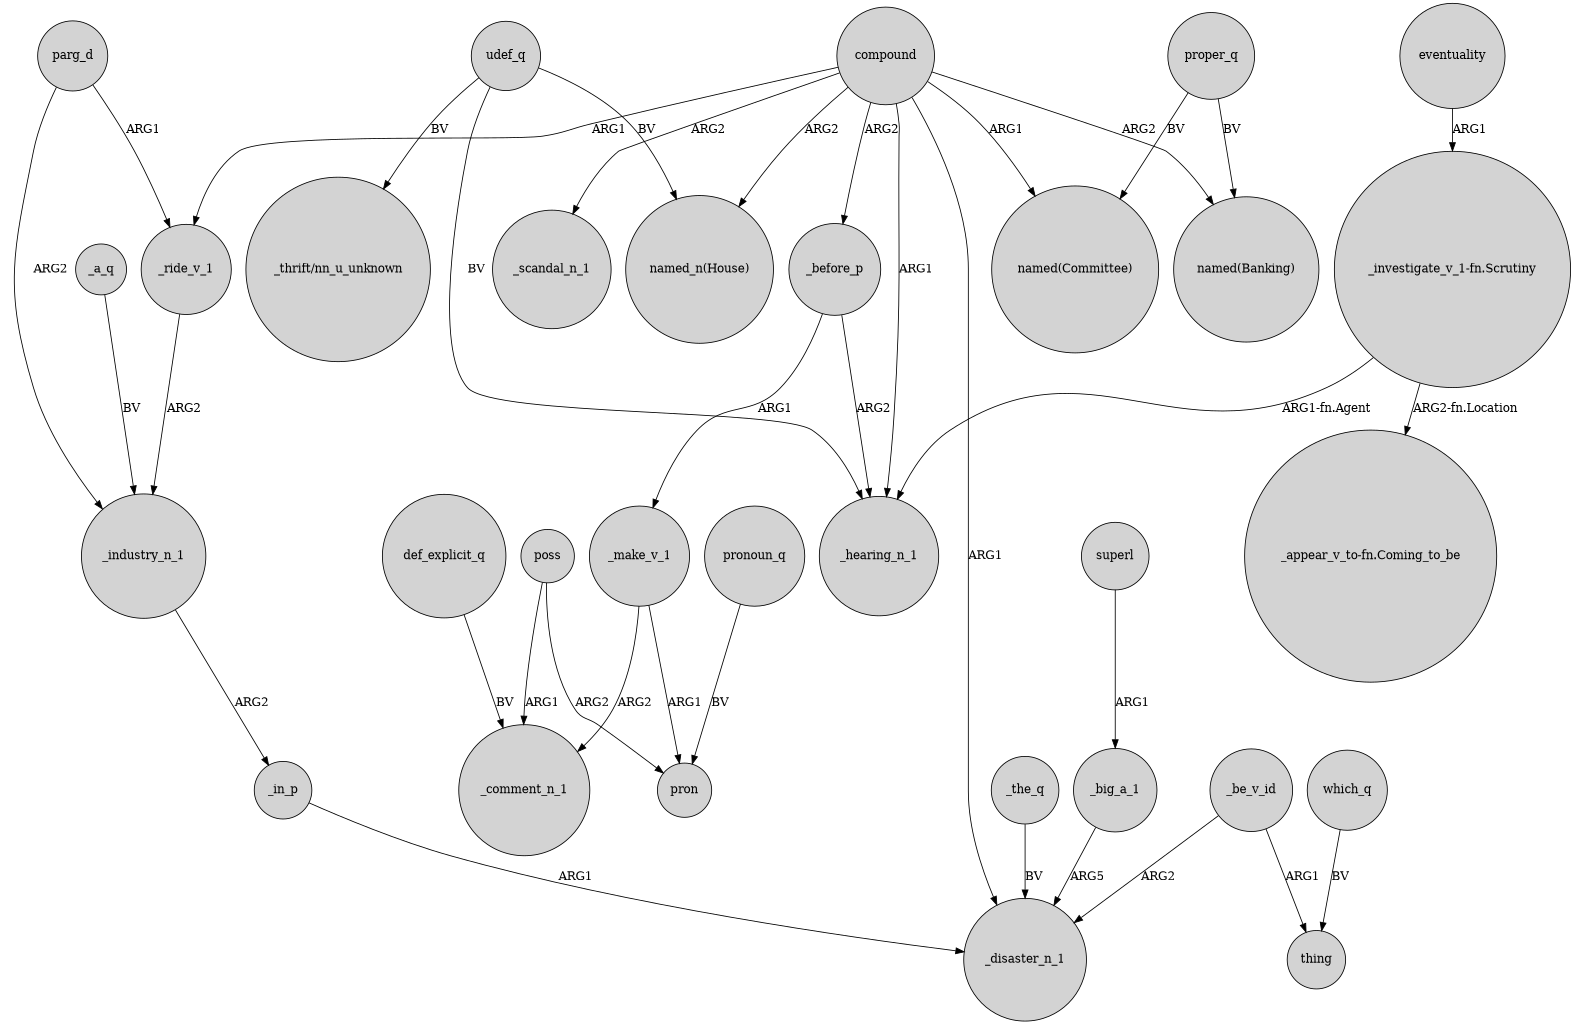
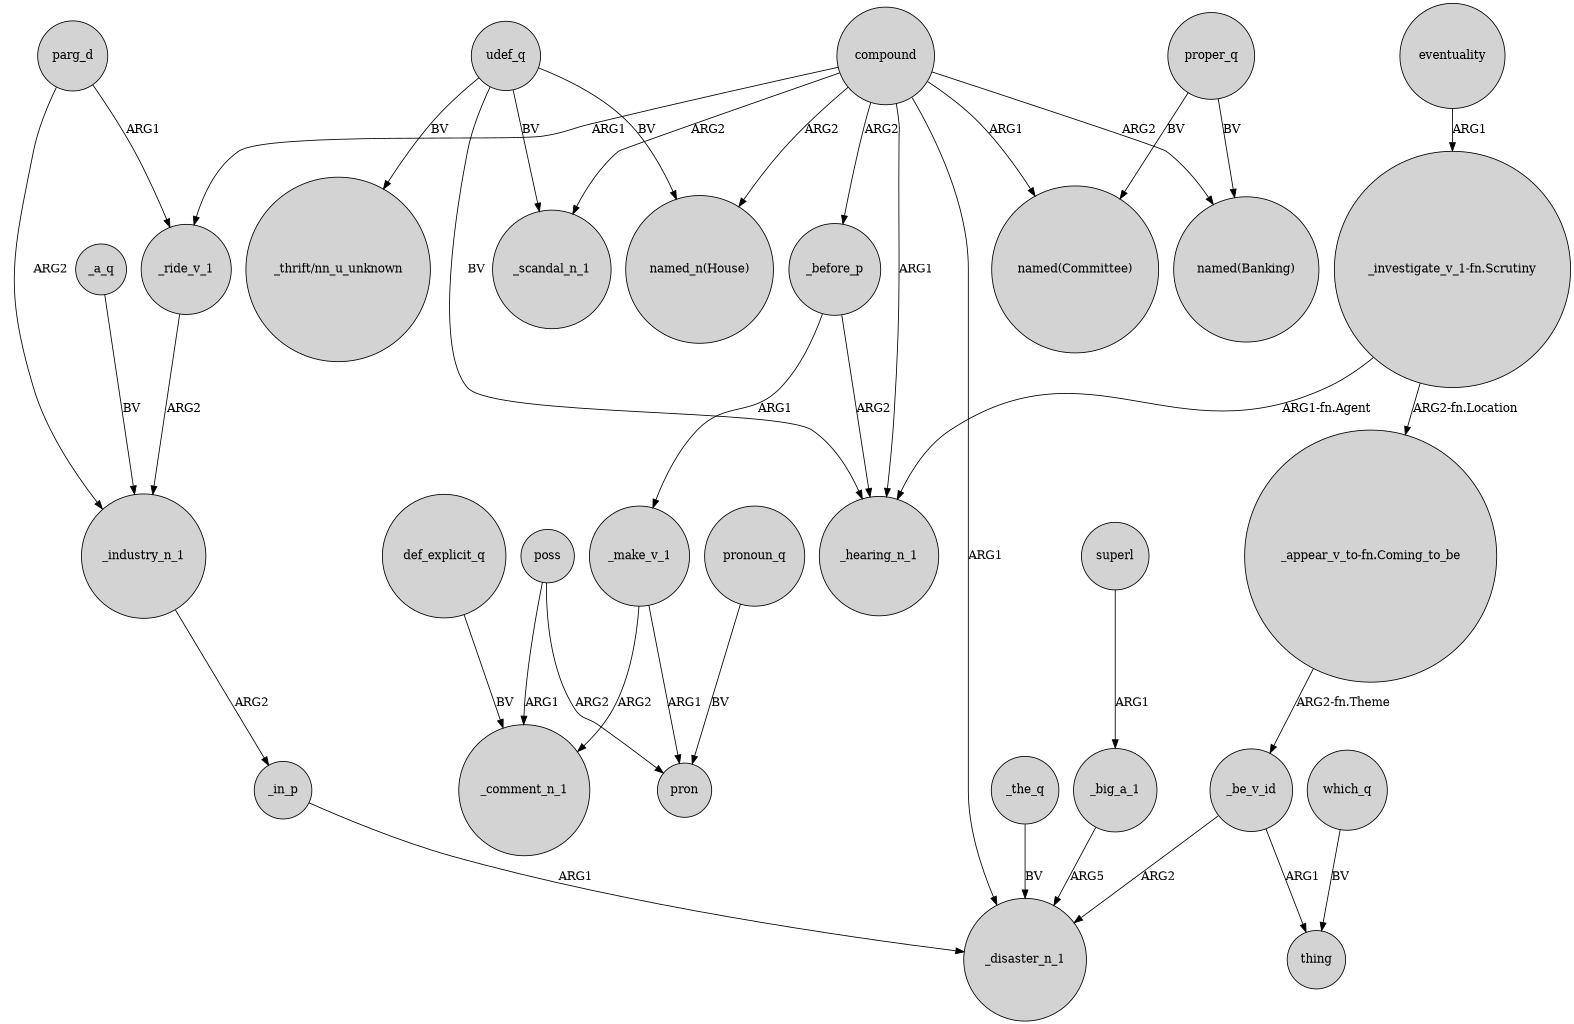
edge "udef_q" -> "_scandal_n_1": added, label "BV"
edge "_appear_v_to-fn.Coming_to_be" -> "_be_v_id": added, label "ARG2-fn.Theme"
